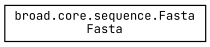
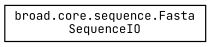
node "broad.core.sequence.Fasta Fasta": label "broad.core.sequence.Fasta Fasta" -> "broad.core.sequence.Fasta SequenceIO"
